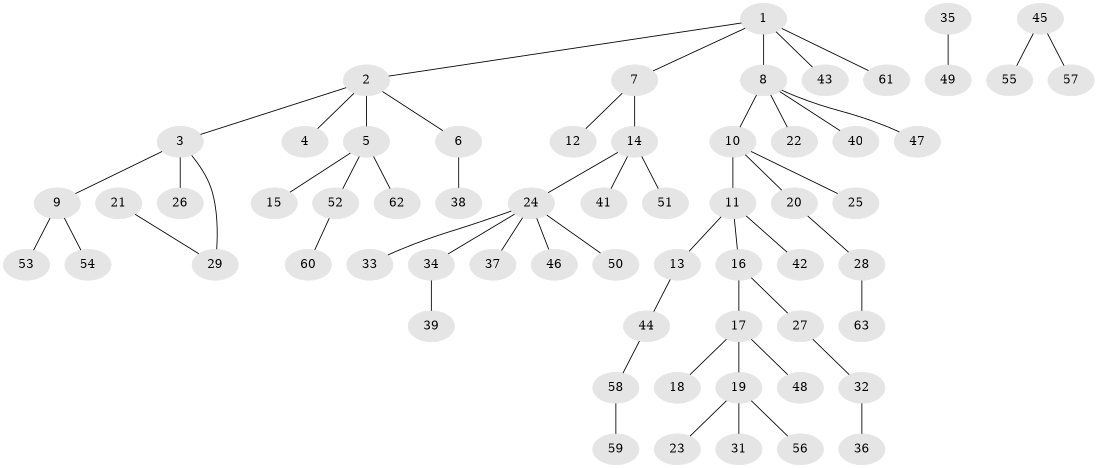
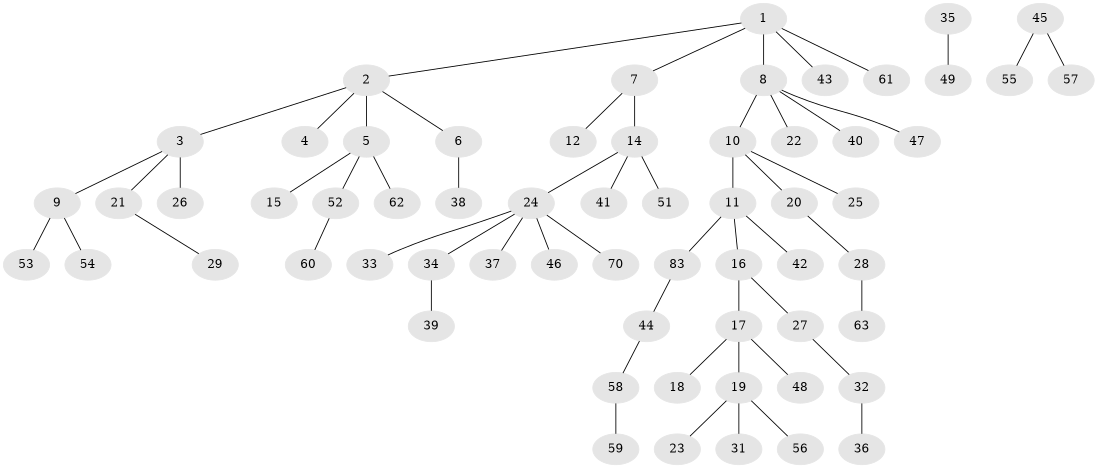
edge "3" -- "29": now "3" -- "21"
node "50": label "50" -> "70"
node "13": label "13" -> "83"
